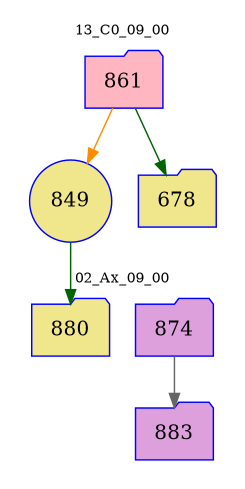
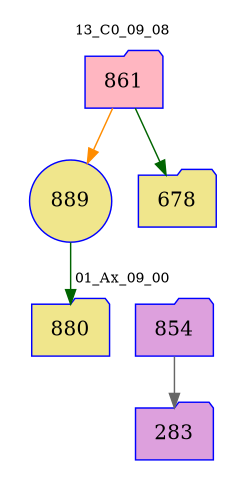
cluster "13_C0_09_00": label "13_C0_09_00" -> "13_C0_09_08"
node "849": label "849" -> "889"
cluster "02_Ax_09_00": label "02_Ax_09_00" -> "01_Ax_09_00"
node "874": label "874" -> "854"
node "883": label "883" -> "283"
